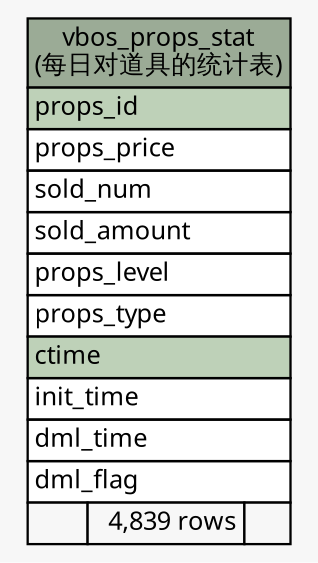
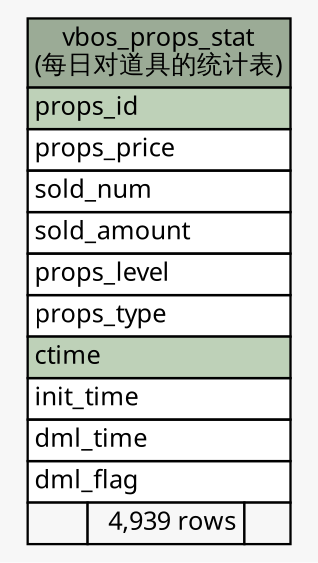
node "vbos_props_stat": text "4,839 rows" -> "4,939 rows"
